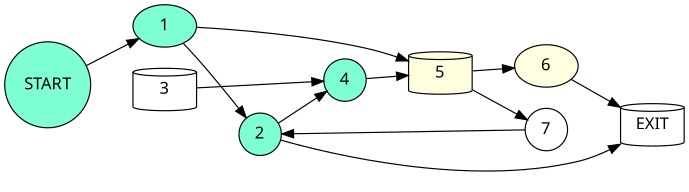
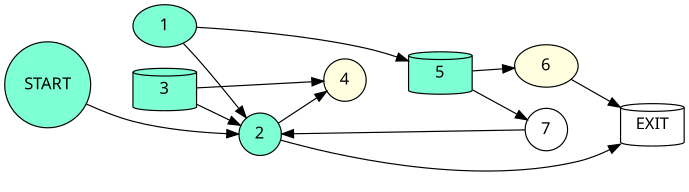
edge "START" -> "1": now "START" -> "2"
node "5": fillcolor lightyellow -> aquamarine
edge "4" -> "5": removed
node "4": fillcolor aquamarine -> lightyellow
node "3": fillcolor white -> aquamarine
edge "3" -> "2": added
